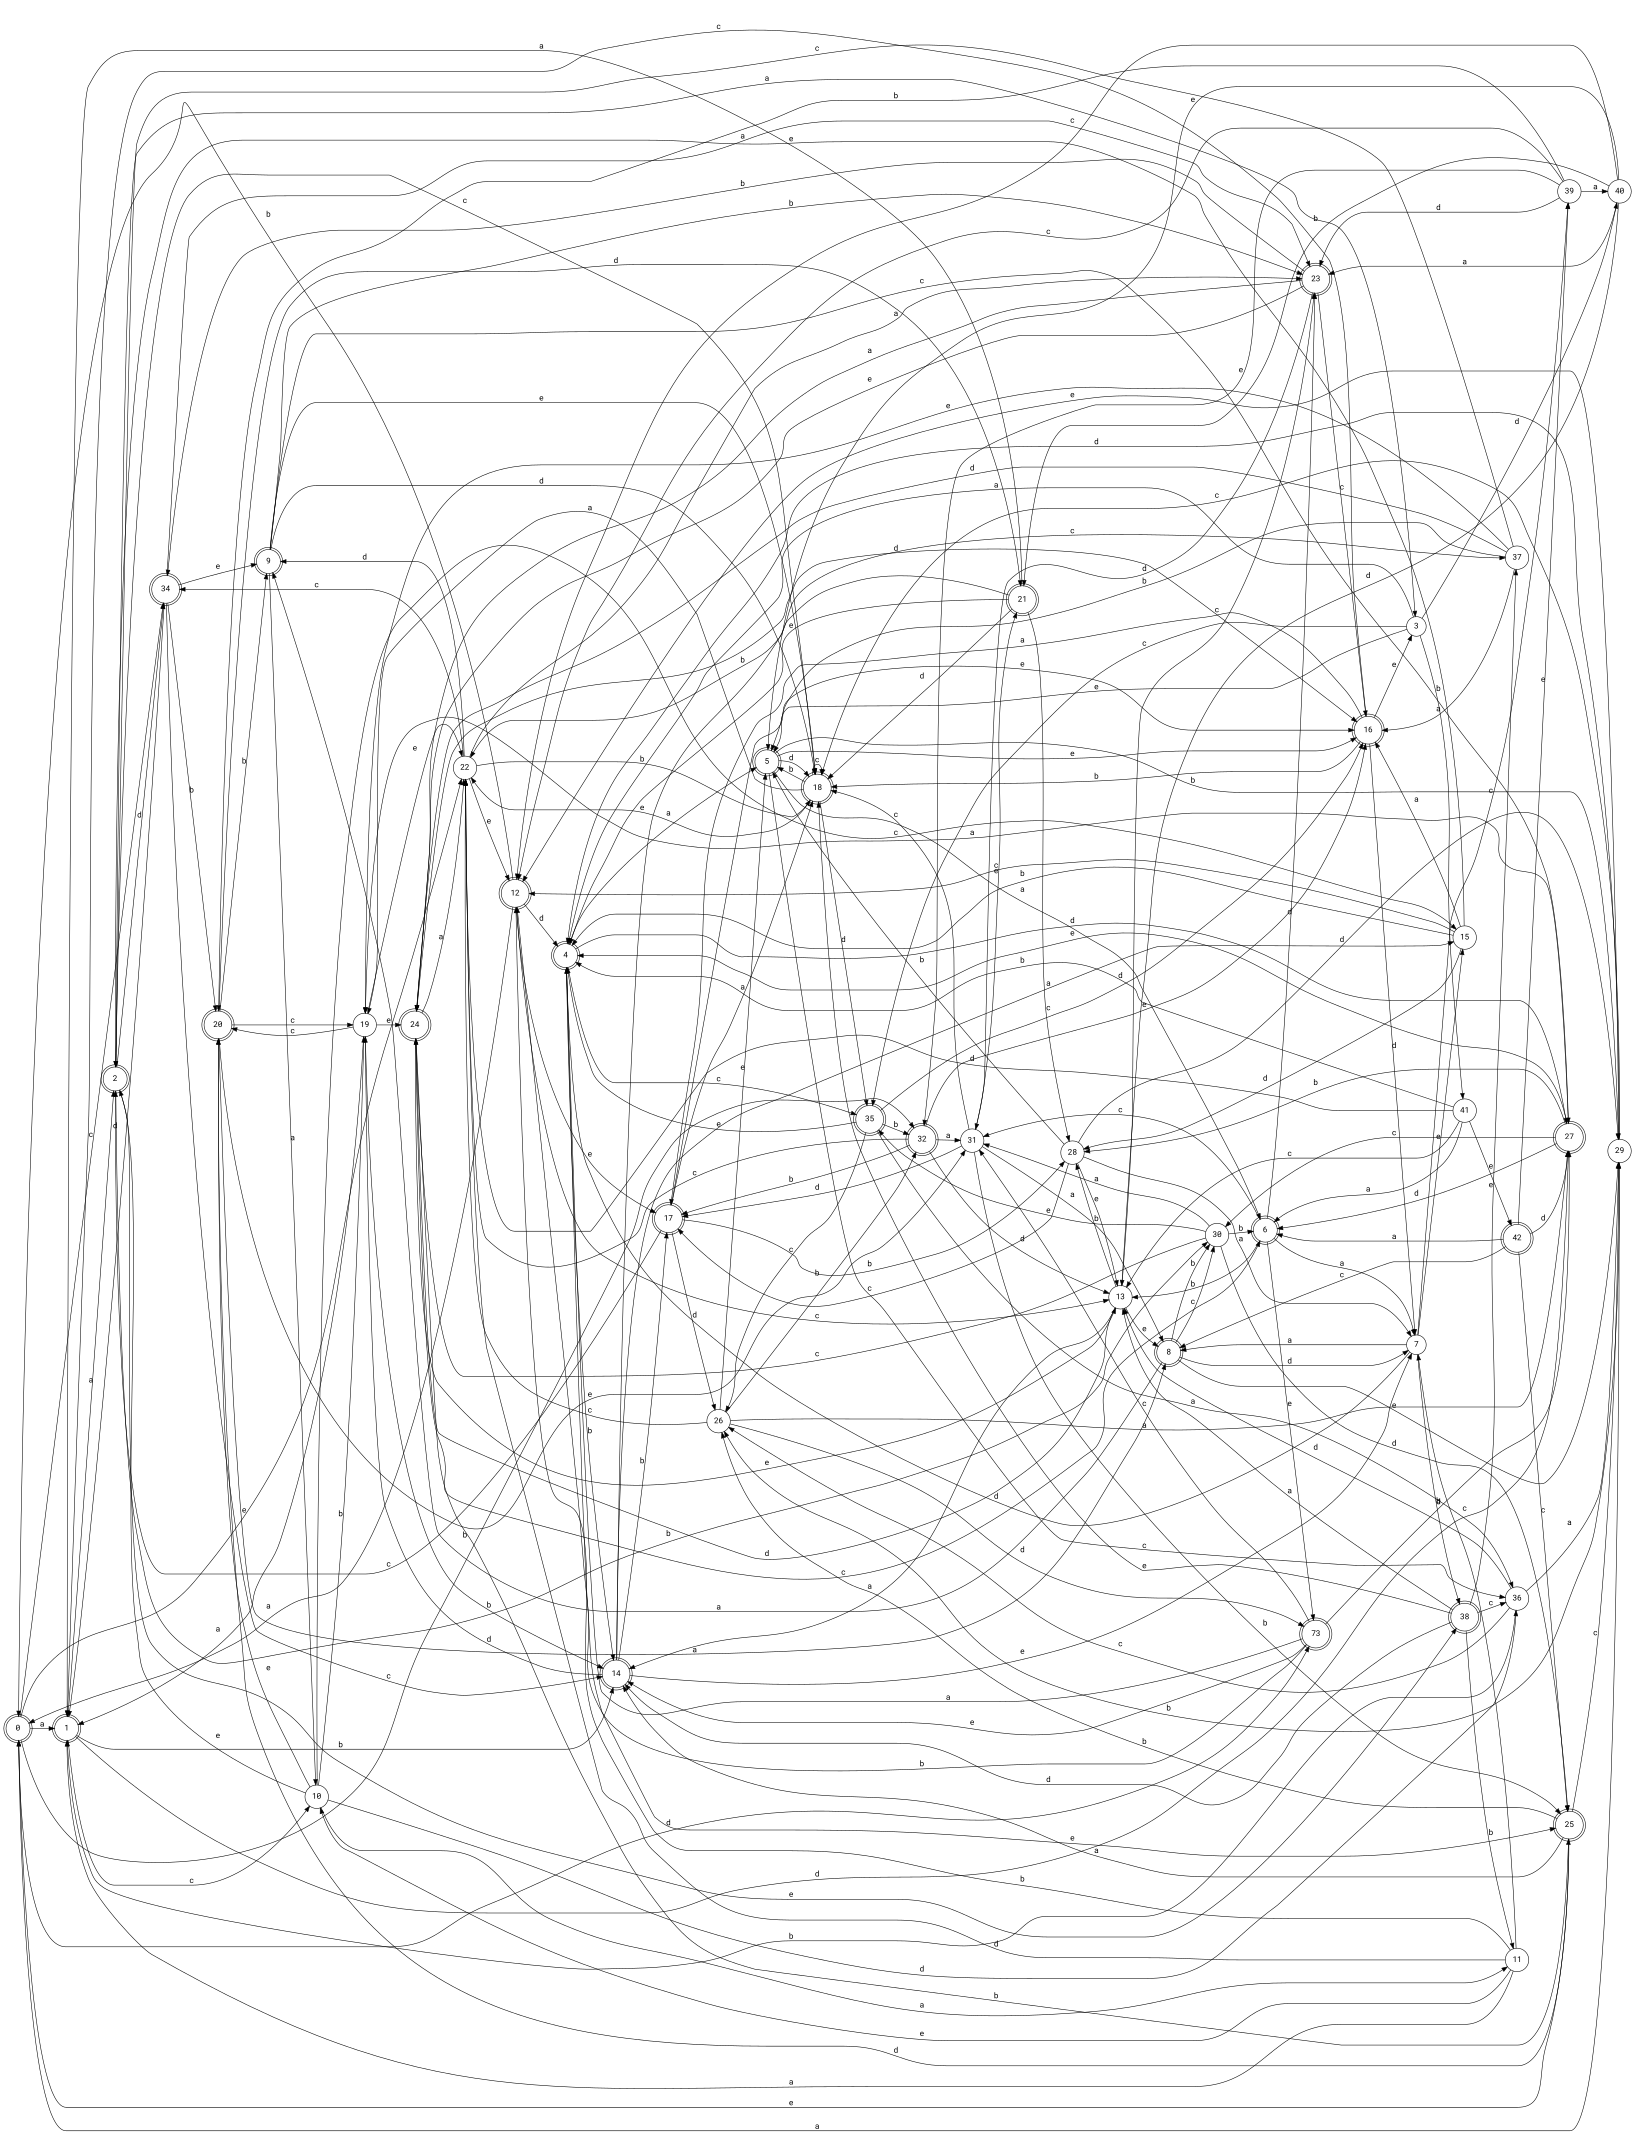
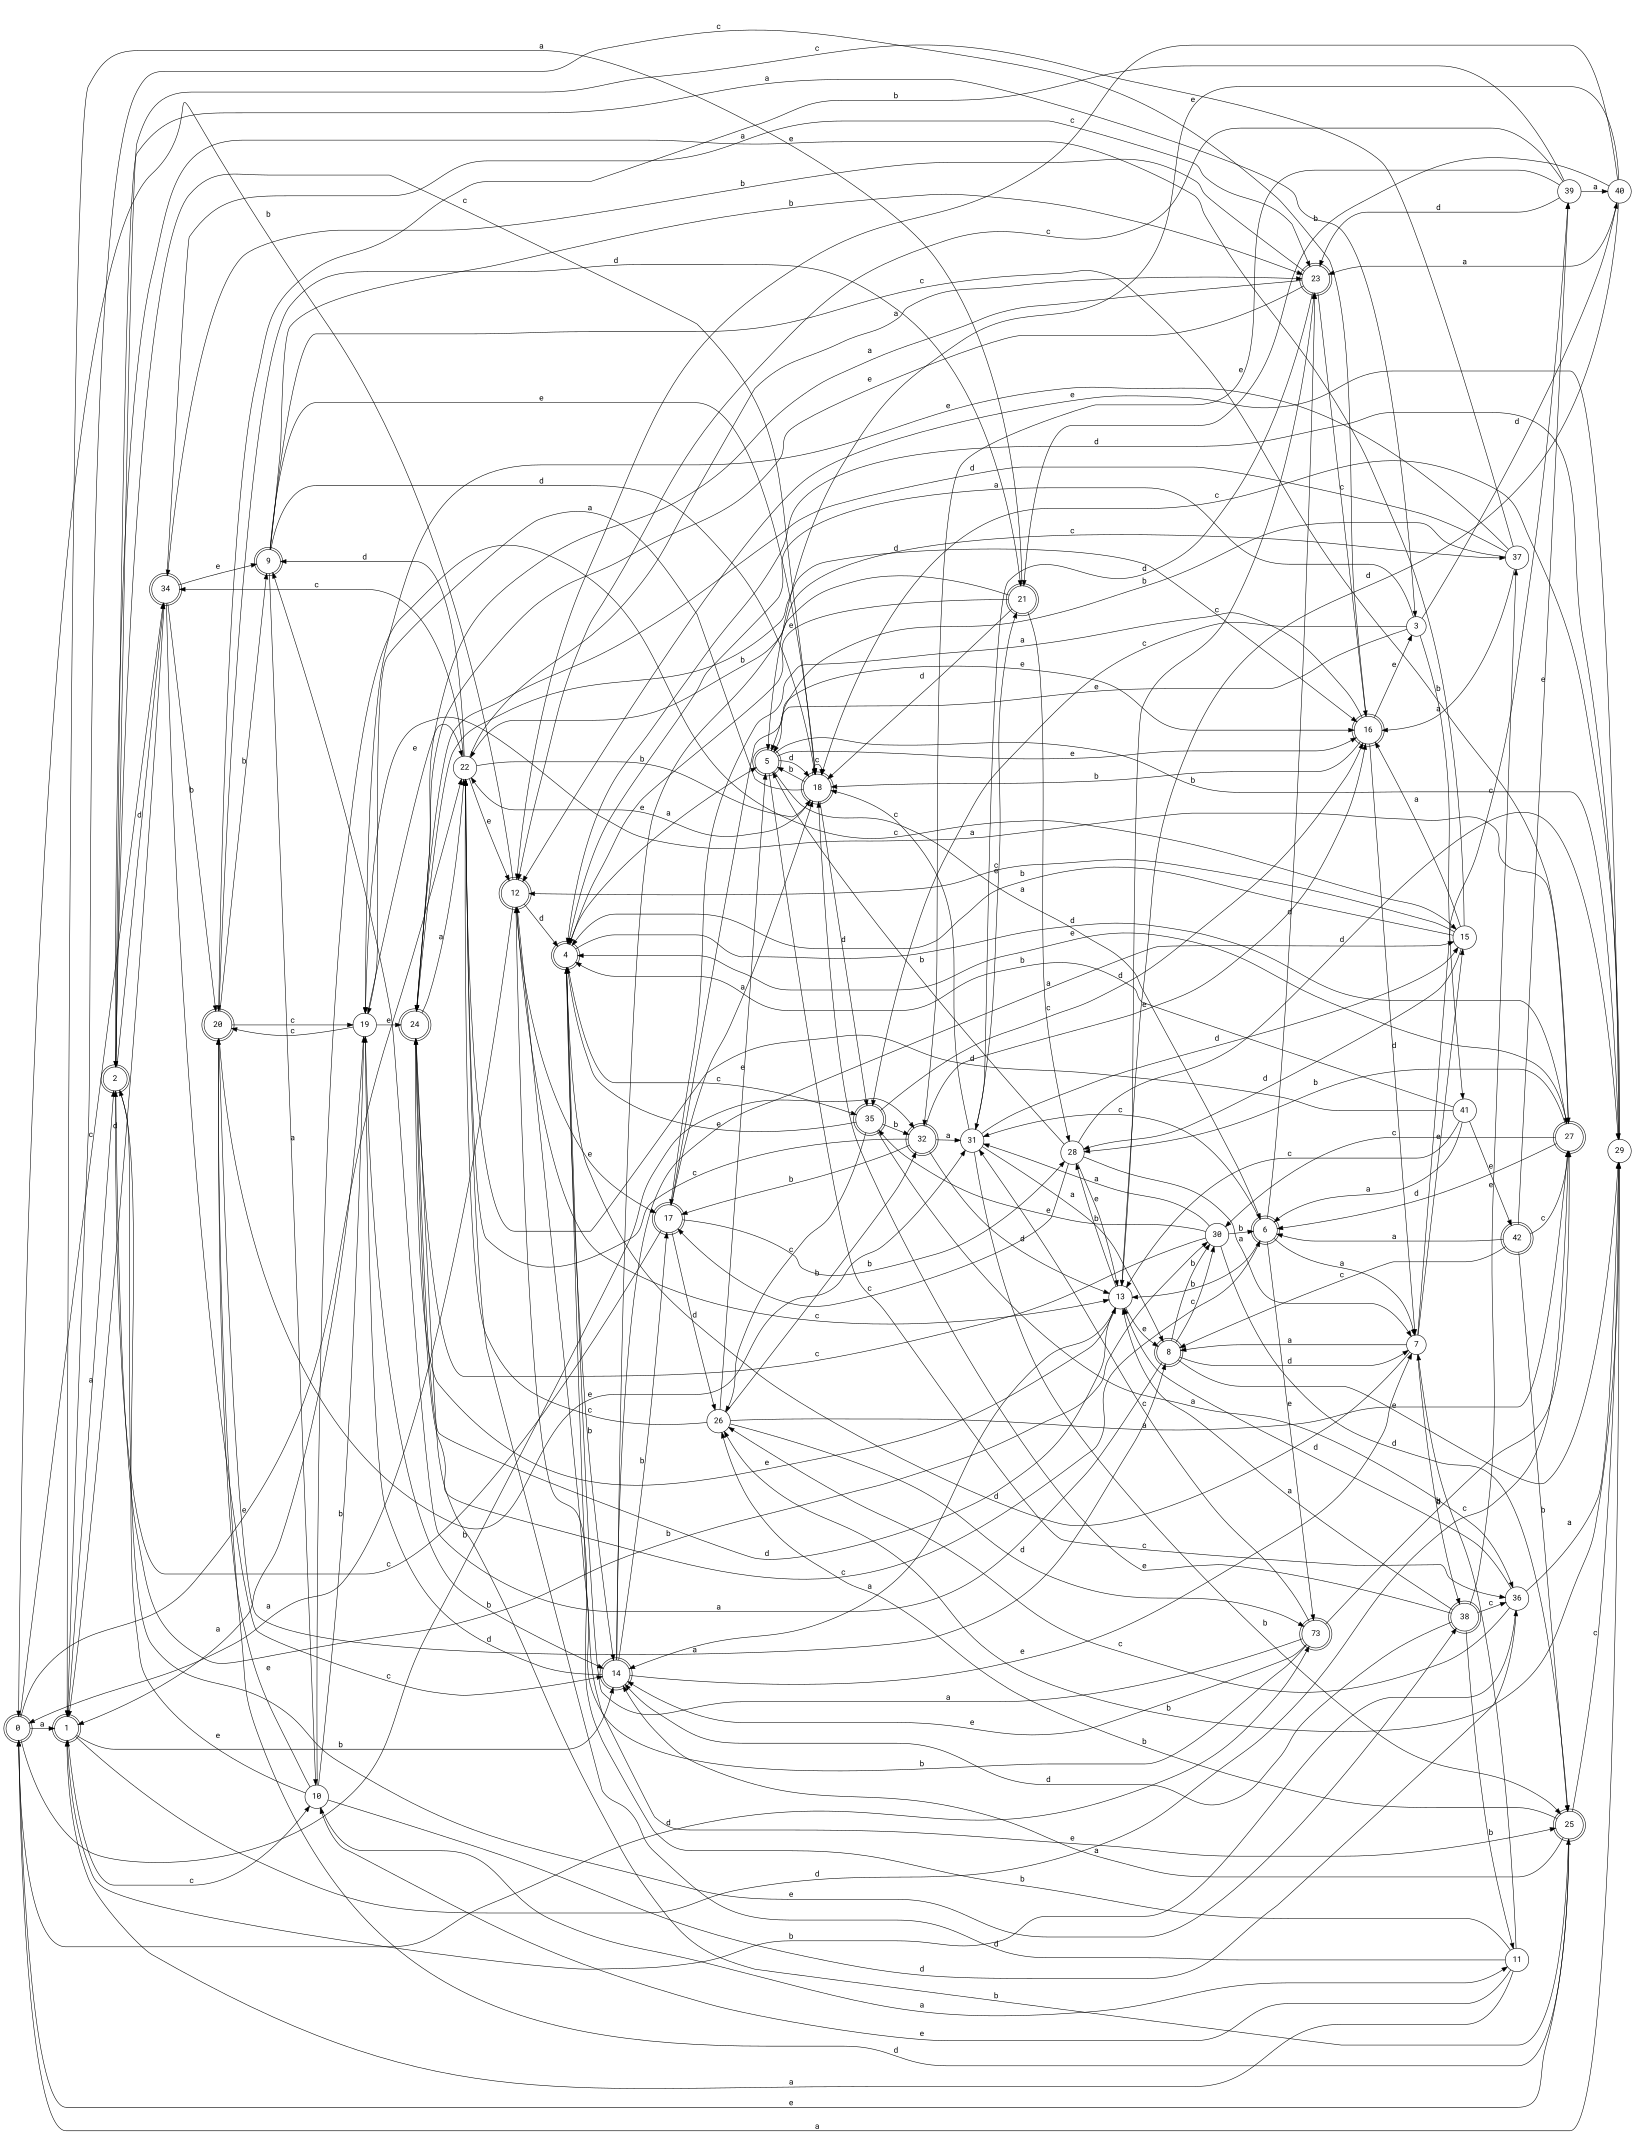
edge "31" -> "17": now "31" -> "15"
edge "42" -> "27": label "d" -> "c"
edge "42" -> "25": label "c" -> "b"
